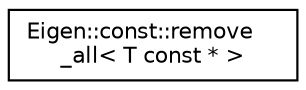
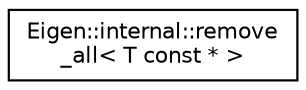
node "Eigen::const::remove _all< T const * >": label "Eigen::const::remove _all< T const * >" -> "Eigen::internal::remove _all< T const * >"
